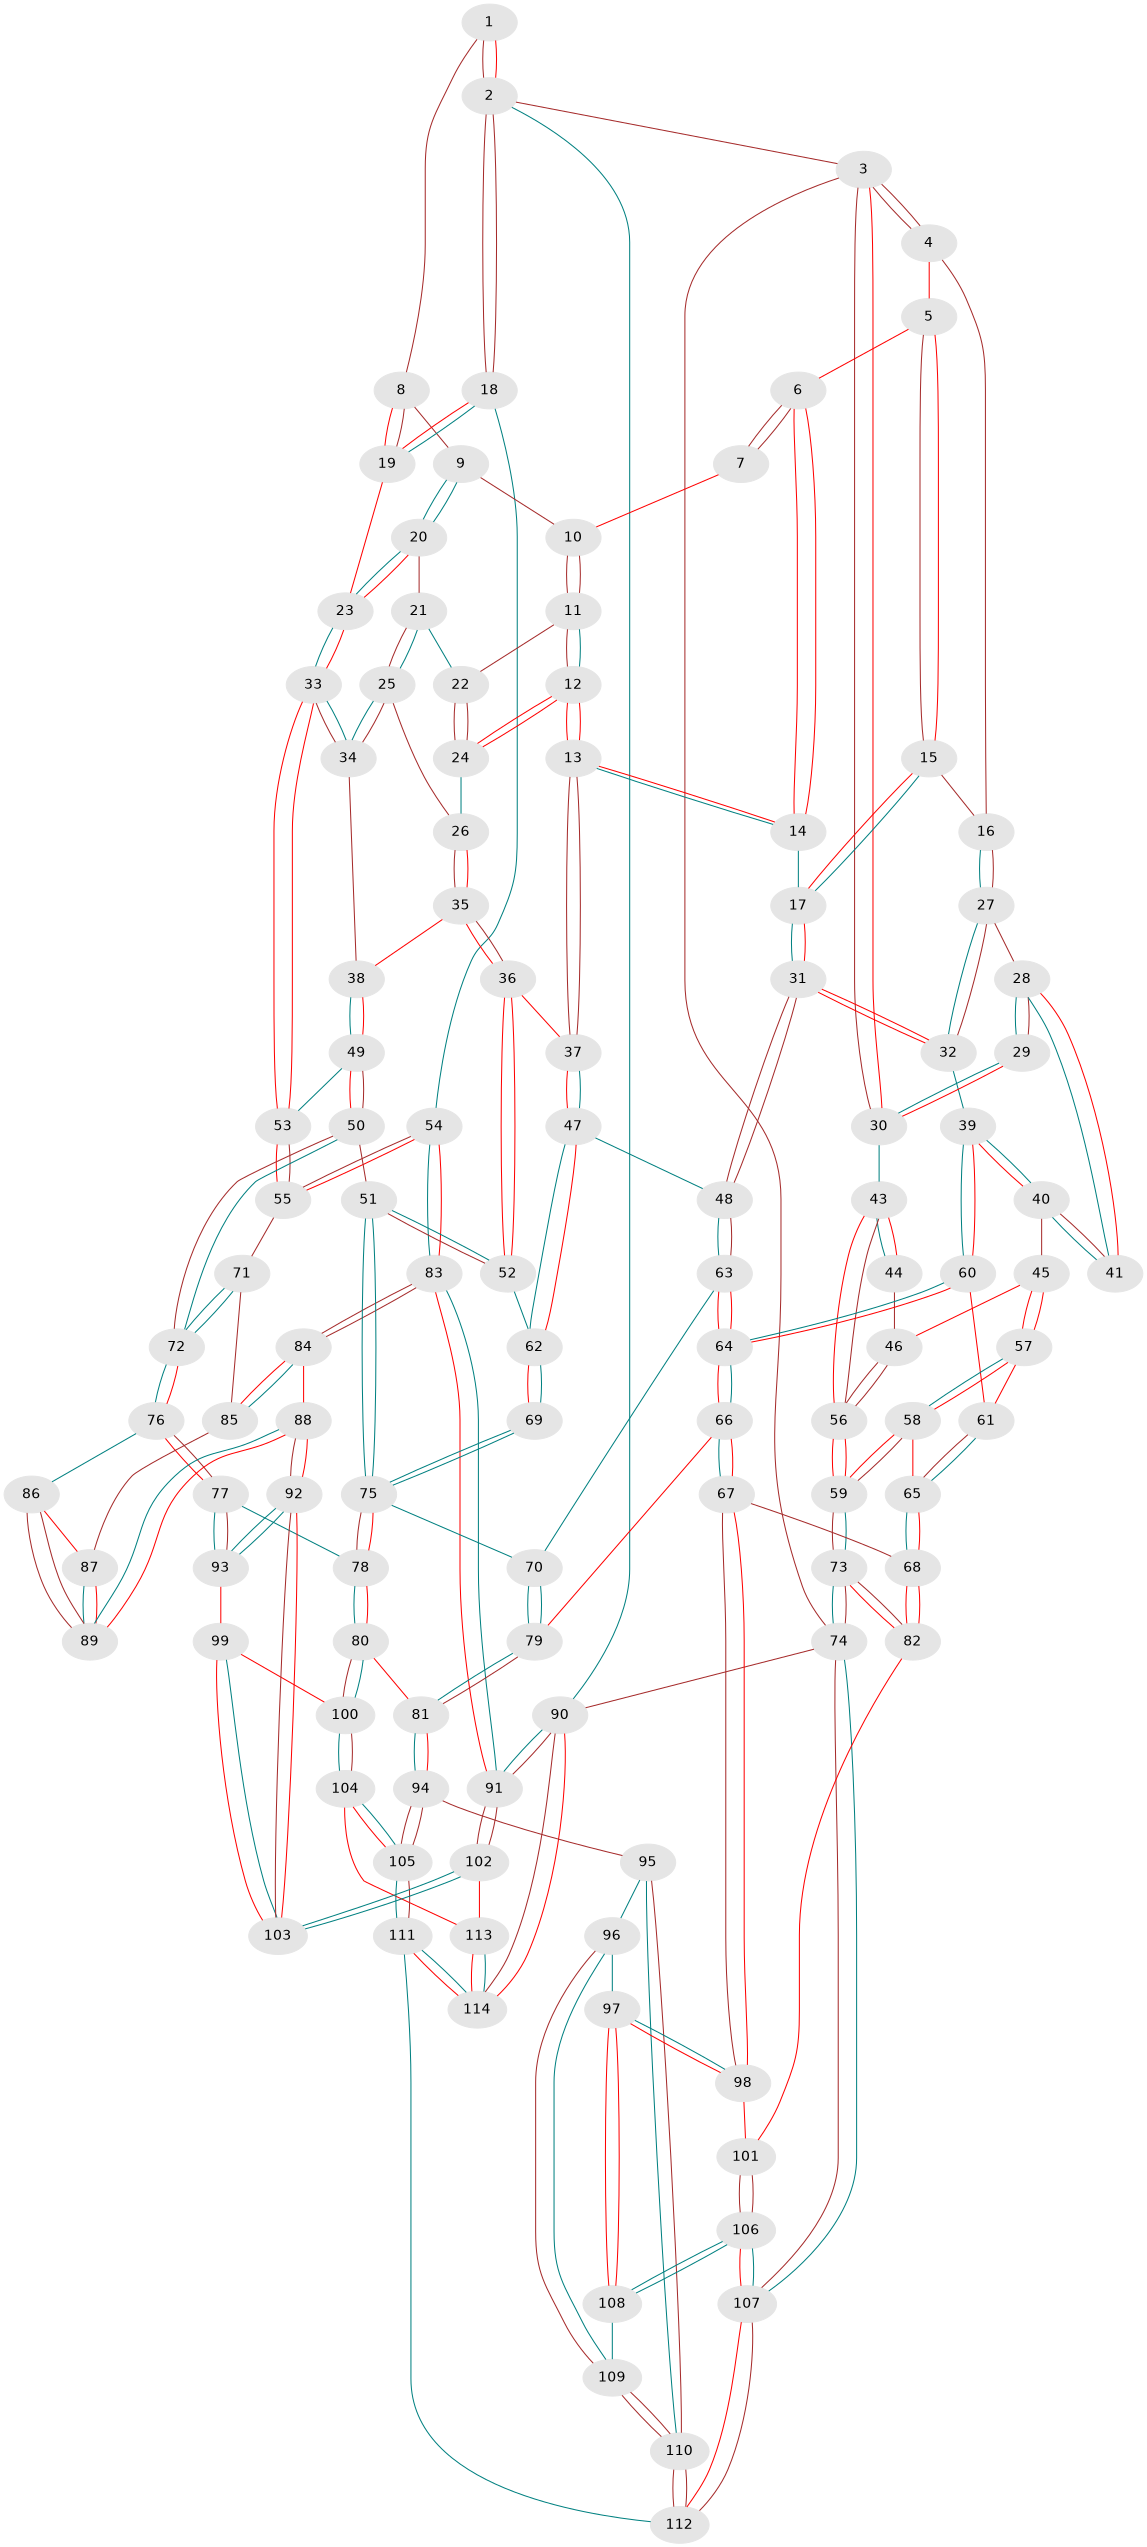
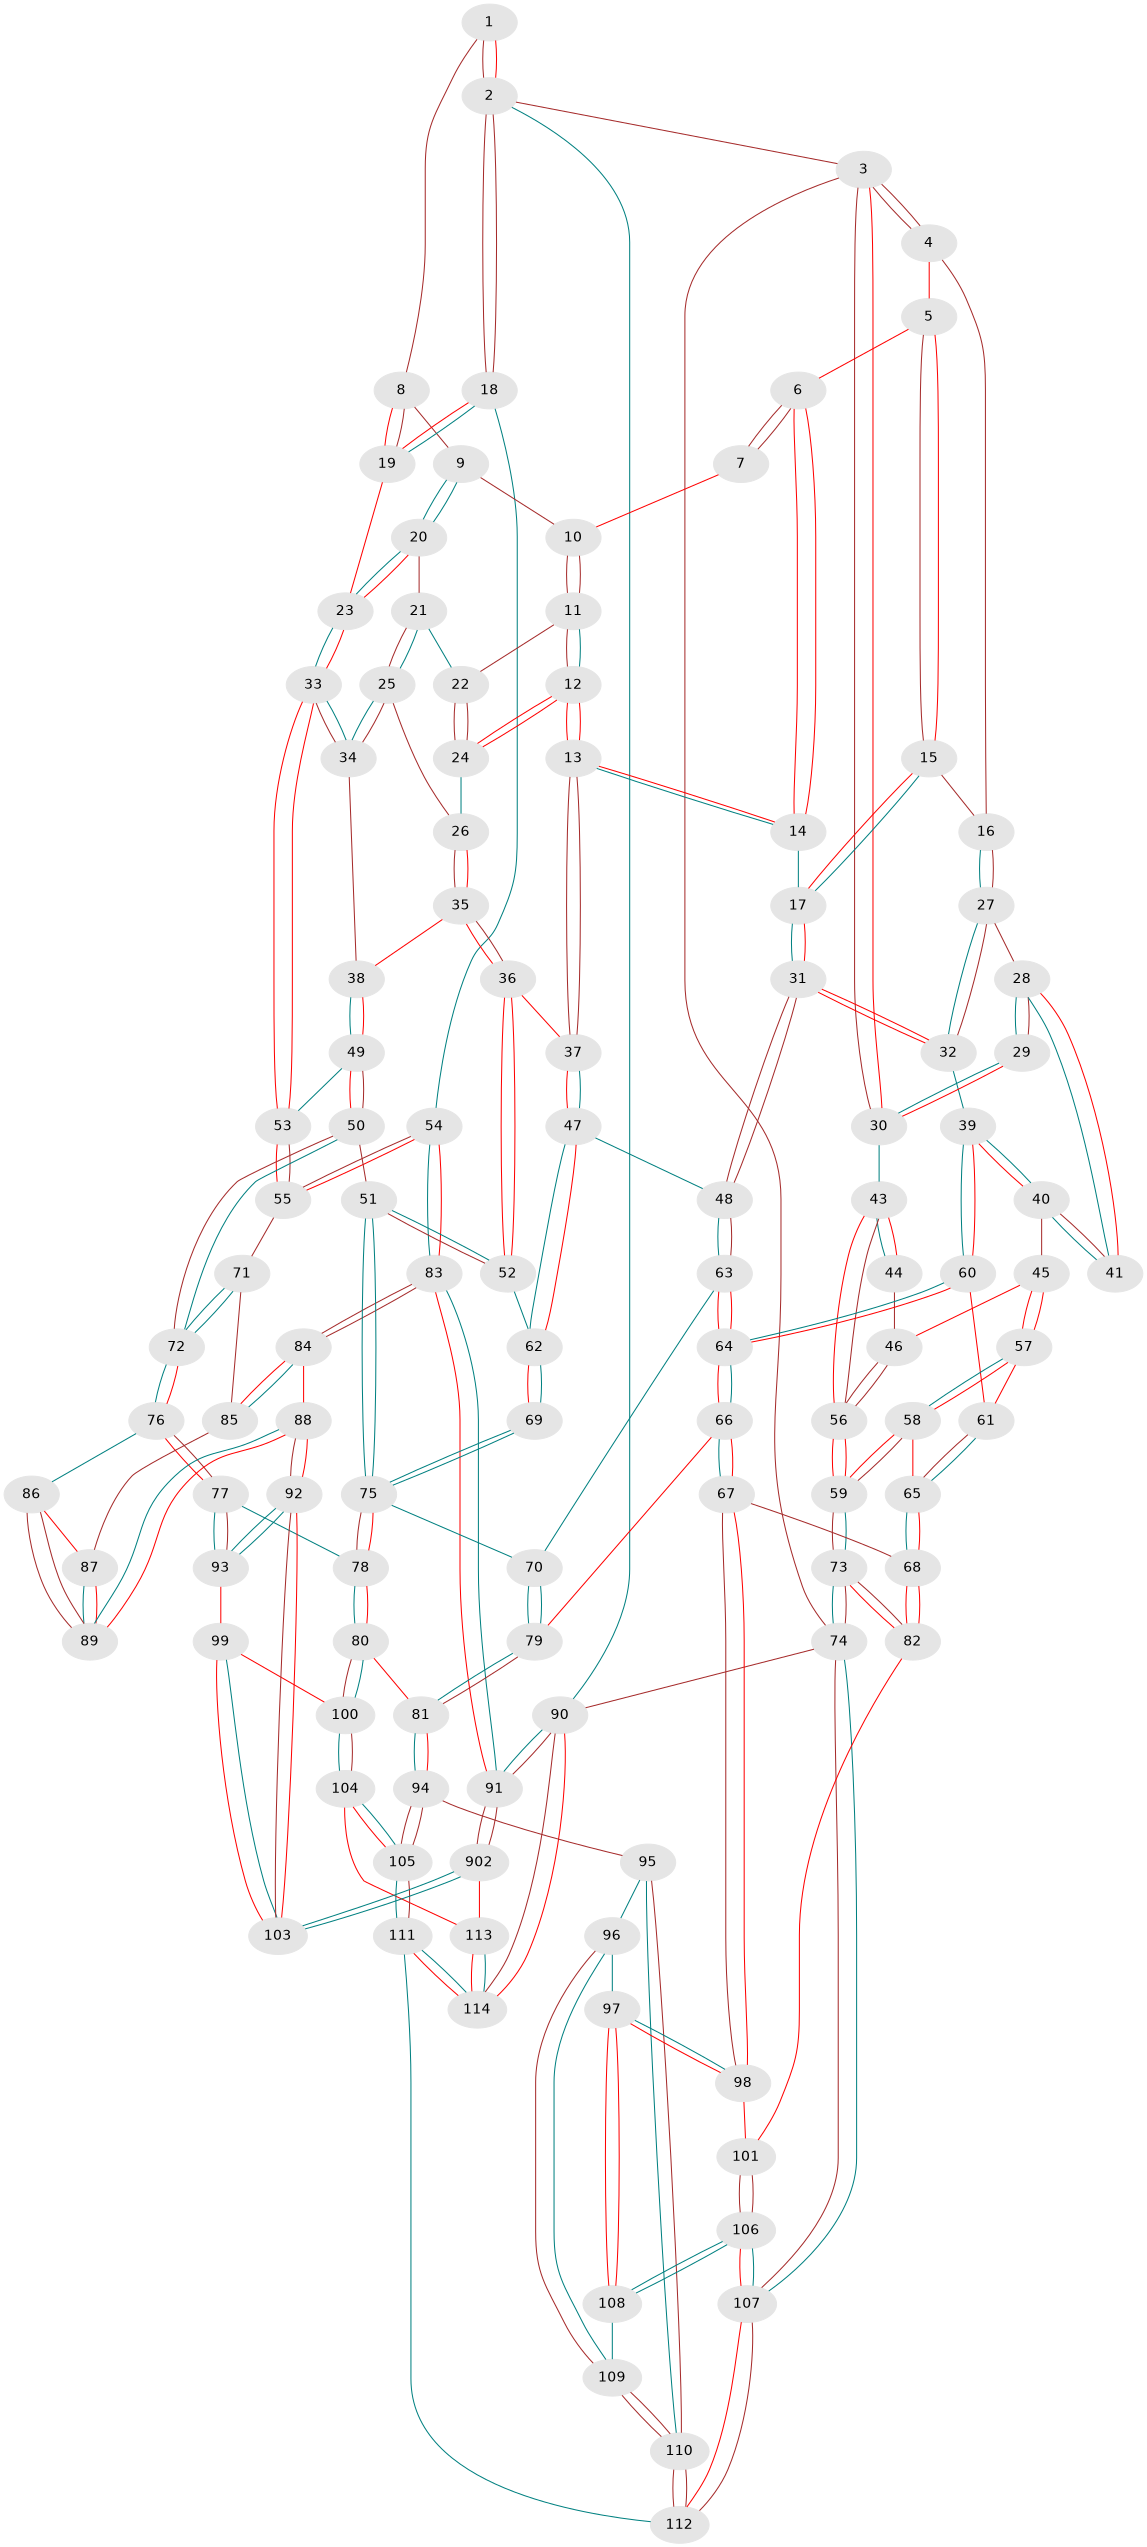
node "102": label "102" -> "902"
